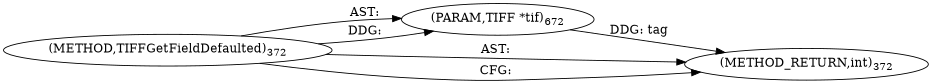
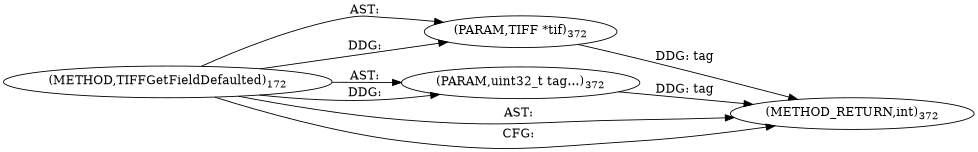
node "(PARAM,TIFF *tif)": text "672" -> "372"
node "(METHOD,TIFFGetFieldDefaulted)": text "372" -> "172"
node "(PARAM,uint32_t tag...)": added
